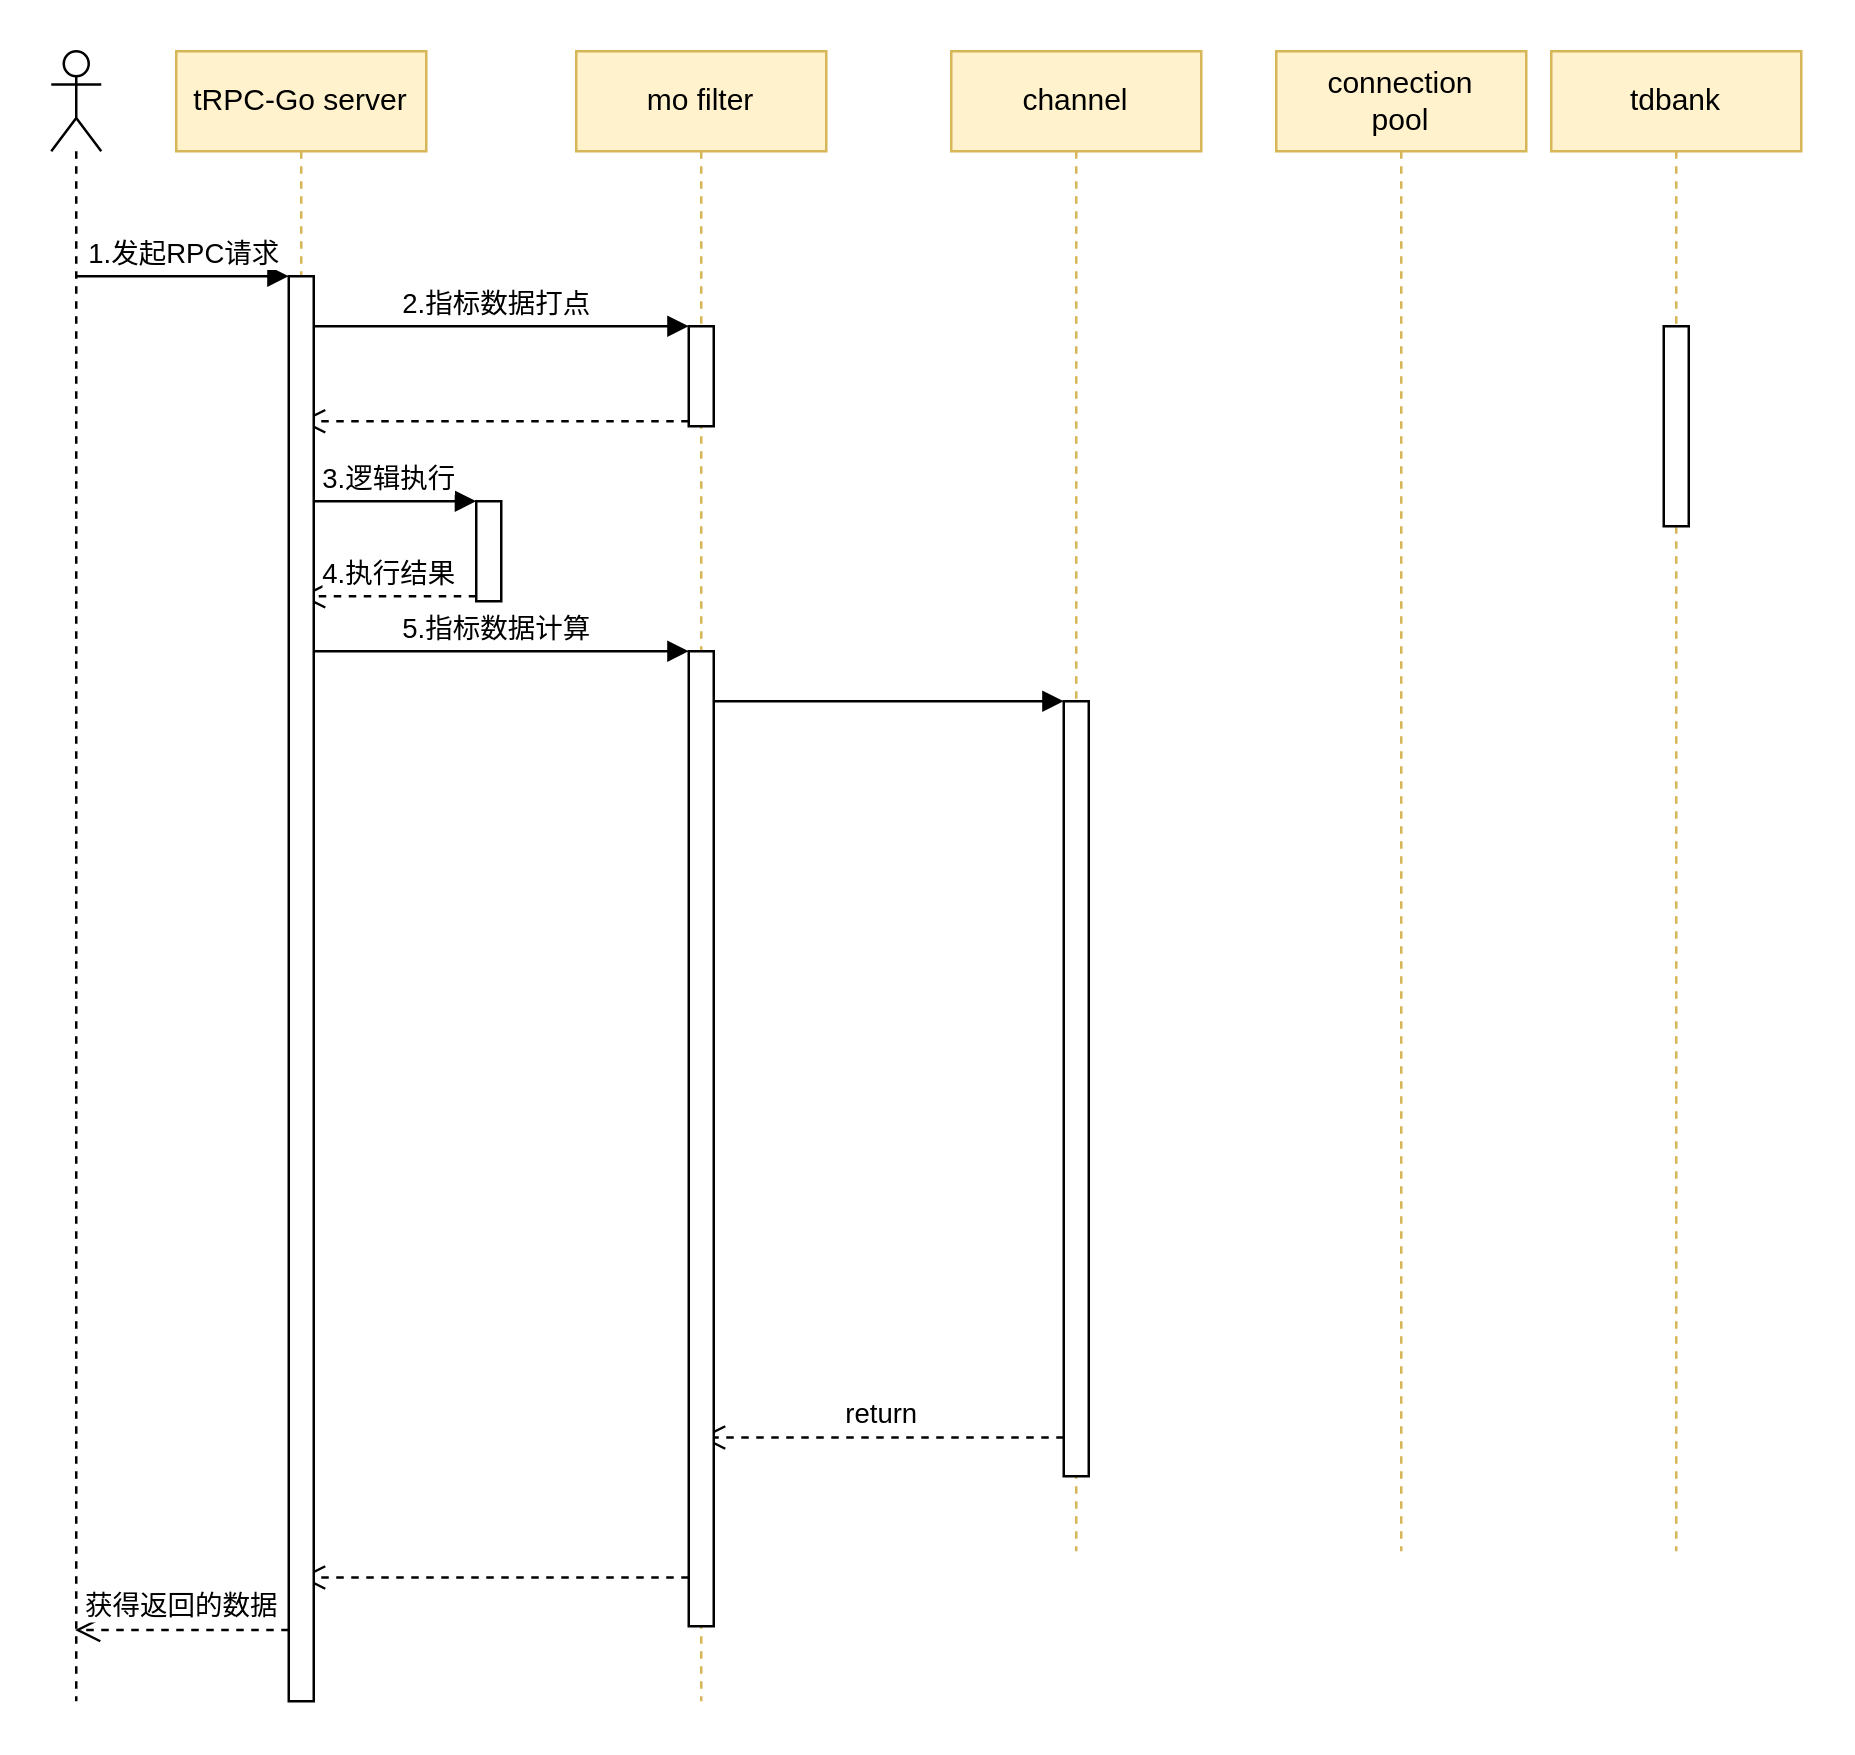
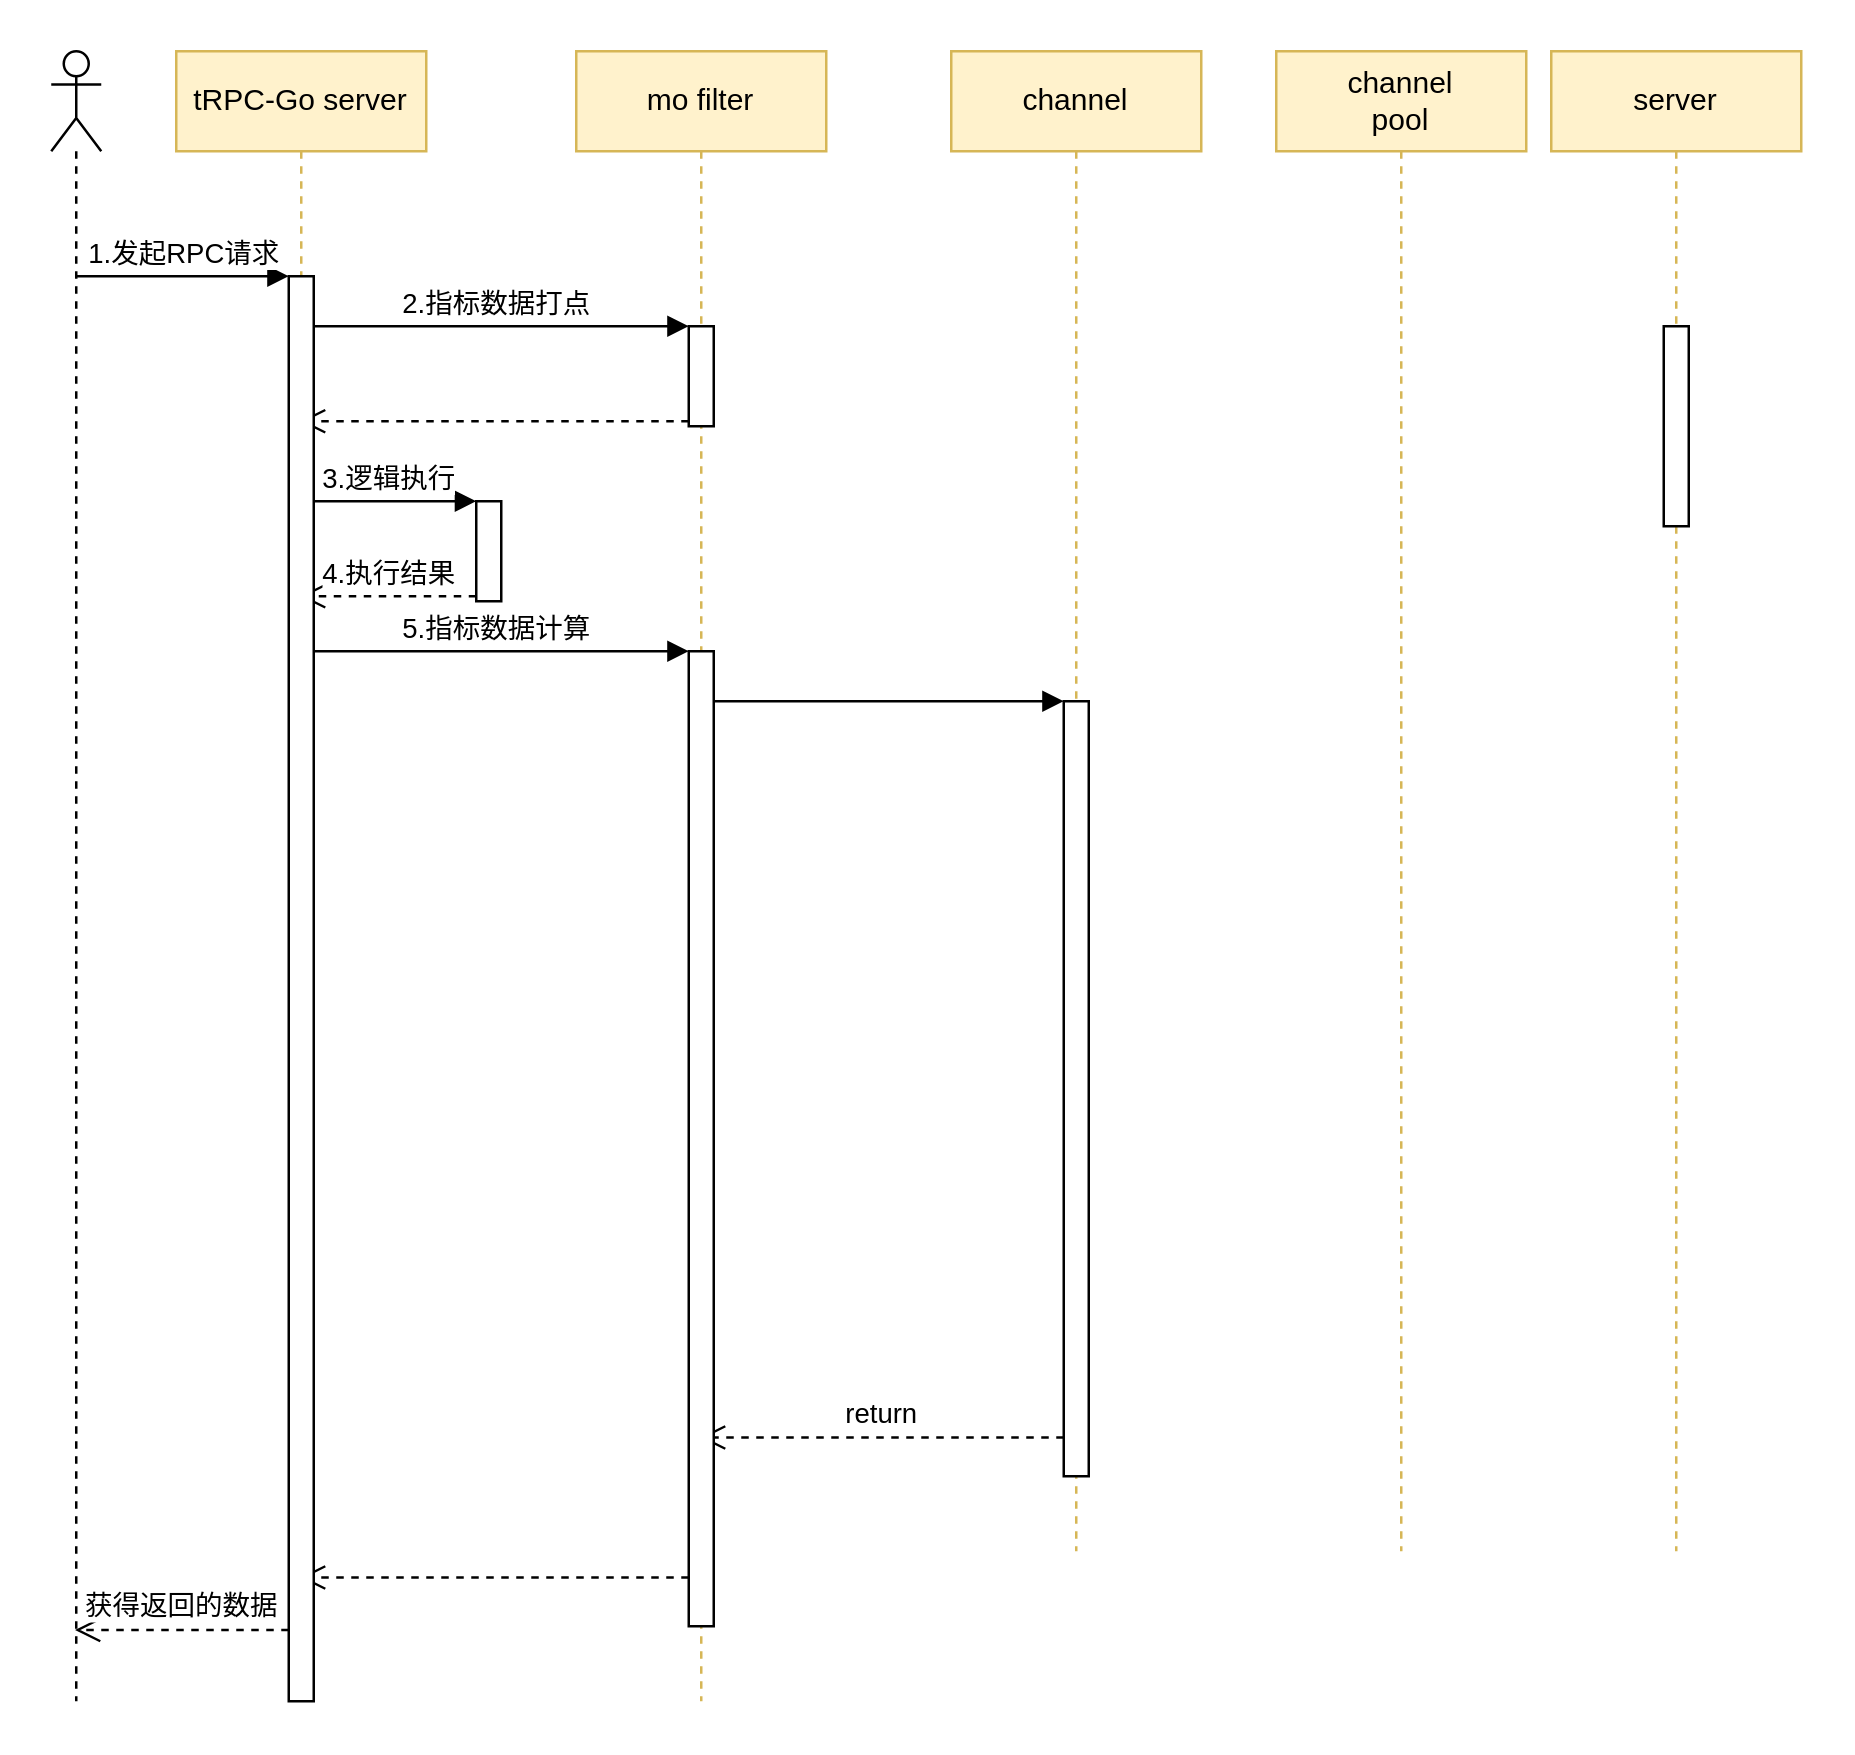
node "connection pool": label "connection pool" -> "channel pool"
node "tdbank": label "tdbank" -> "server"
